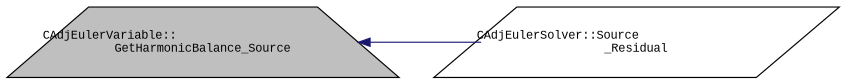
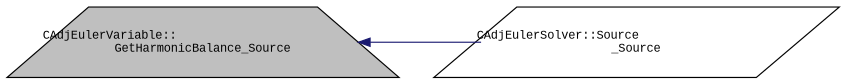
node "CAdjEulerSolver::Source _Residual": label "CAdjEulerSolver::Source _Residual" -> "CAdjEulerSolver::Source _Source"
